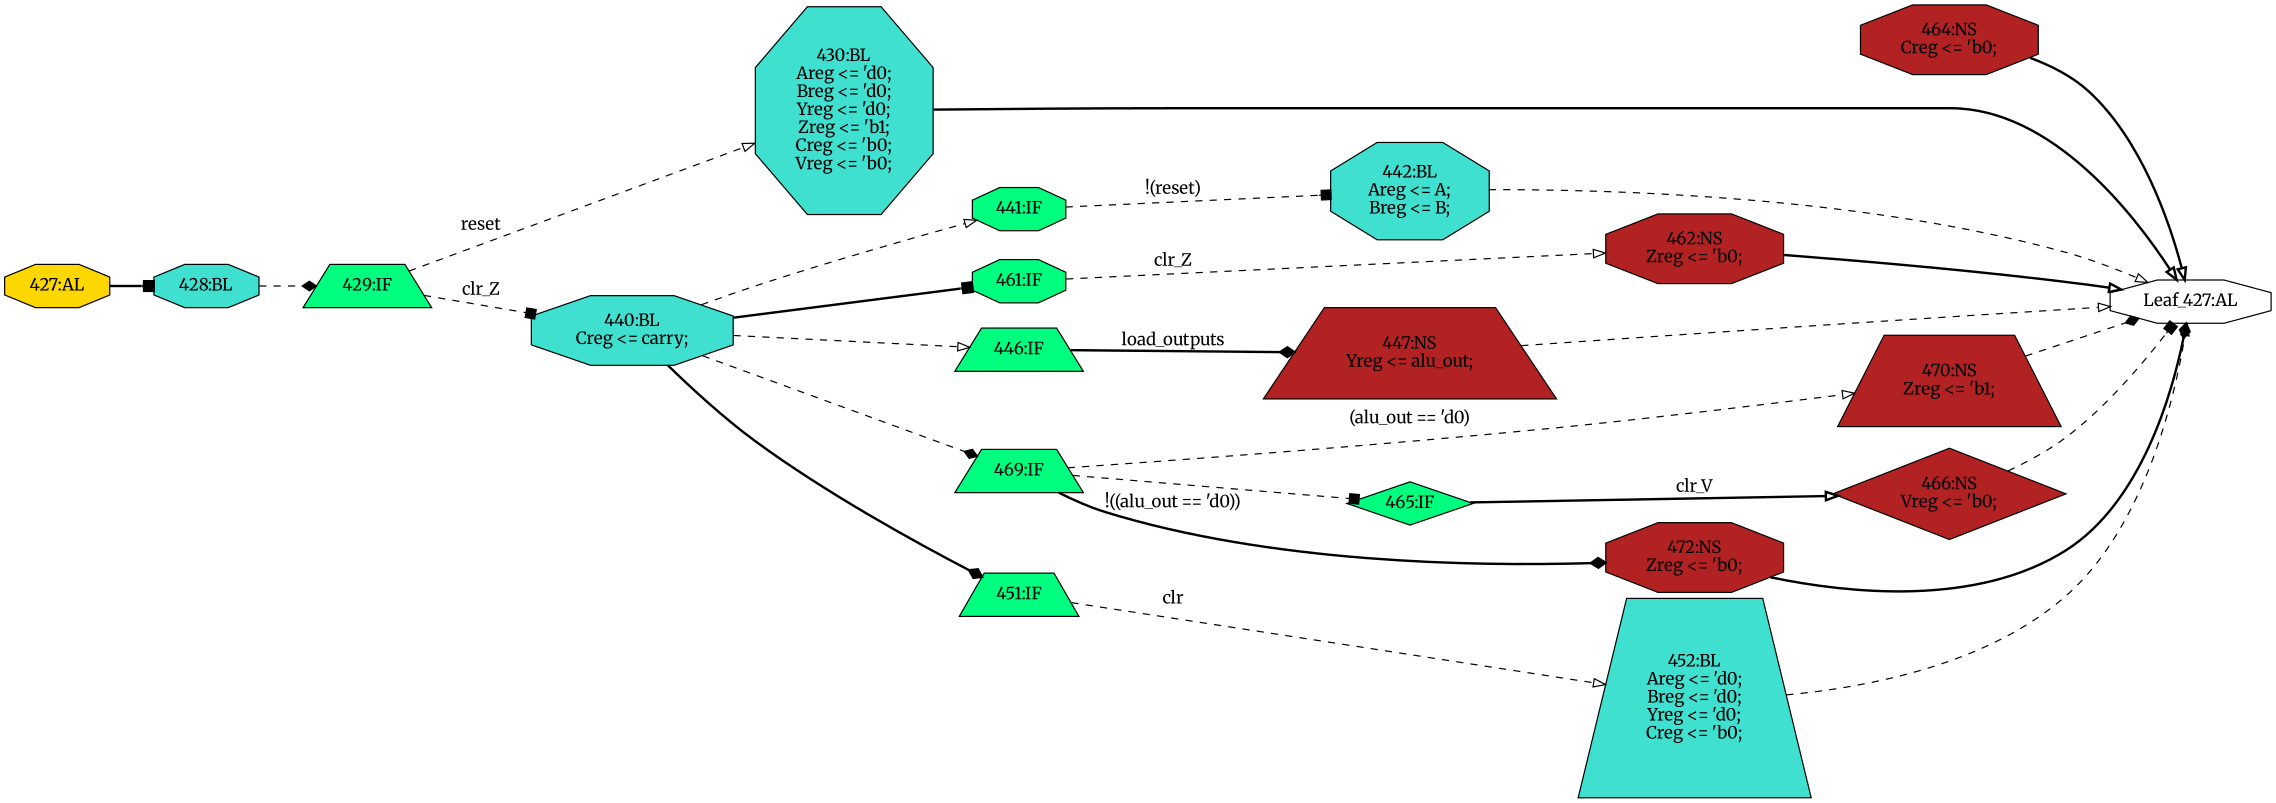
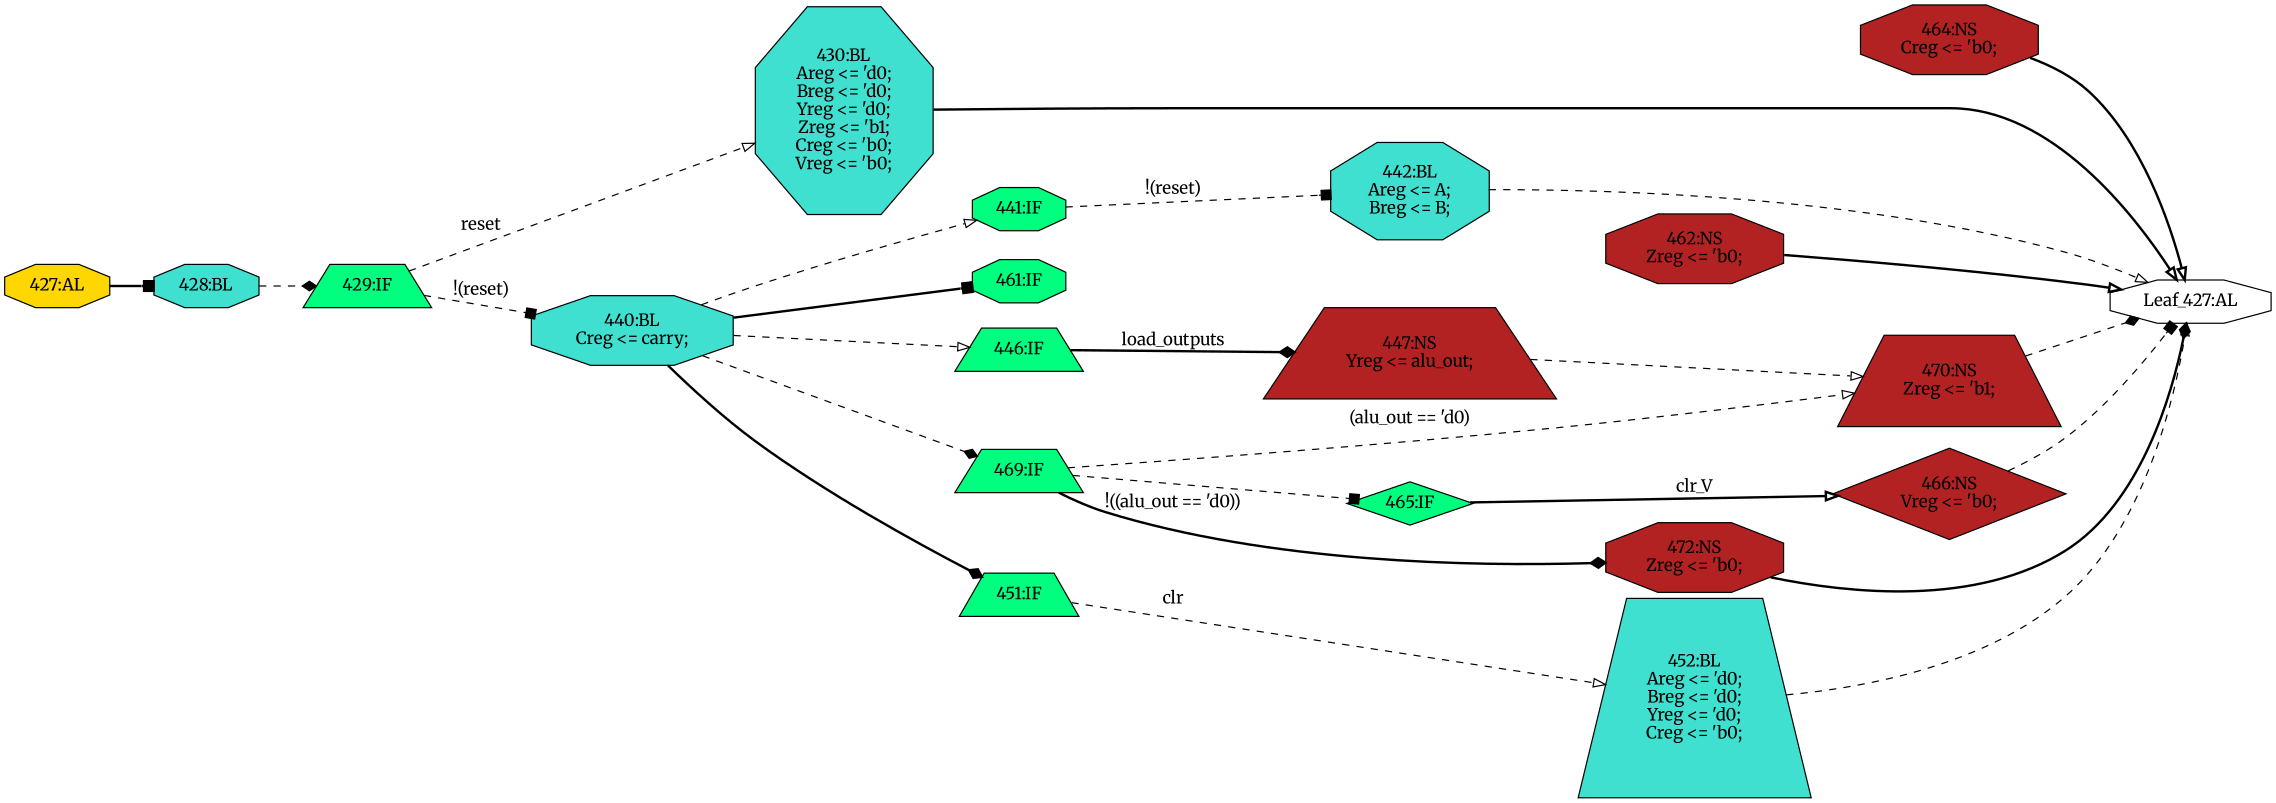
edge "461:IF" -> "462:NS Zreg <= 'b0;": removed, label "clr_Z"
edge "429:IF" -> "440:BL Creg <= carry;": label "clr_Z" -> "!(reset)"
edge "447:NS Yreg <= alu_out;" -> "Leaf_427:AL": now "447:NS Yreg <= alu_out;" -> "470:NS Zreg <= 'b1;"
